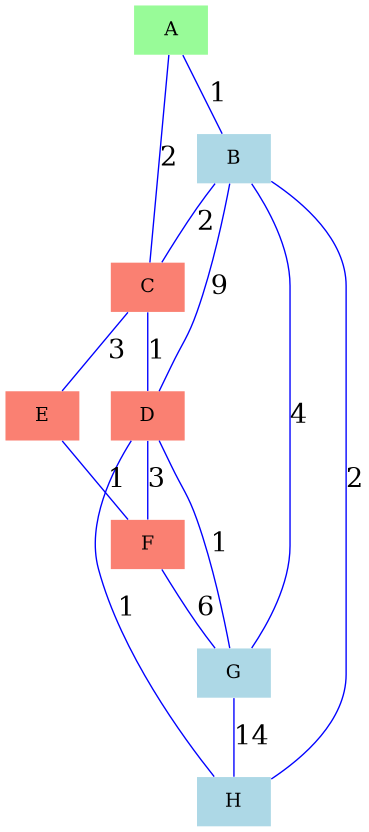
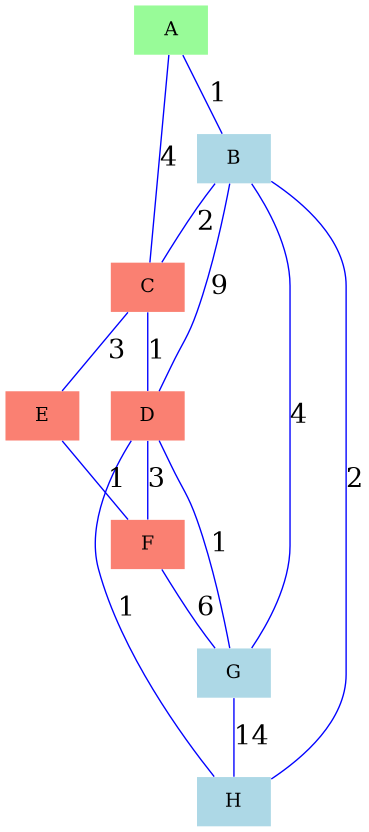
edge "A" -- "C": label "2" -> "4"
